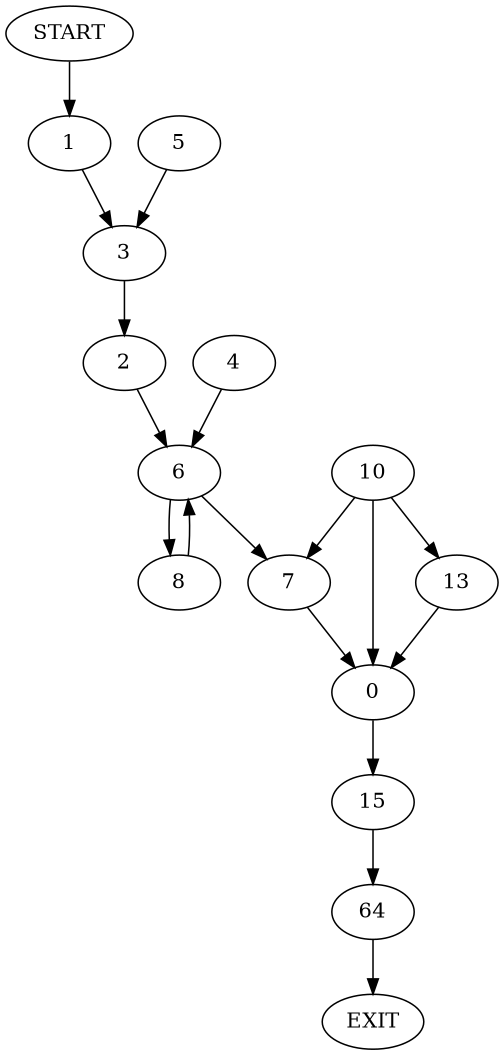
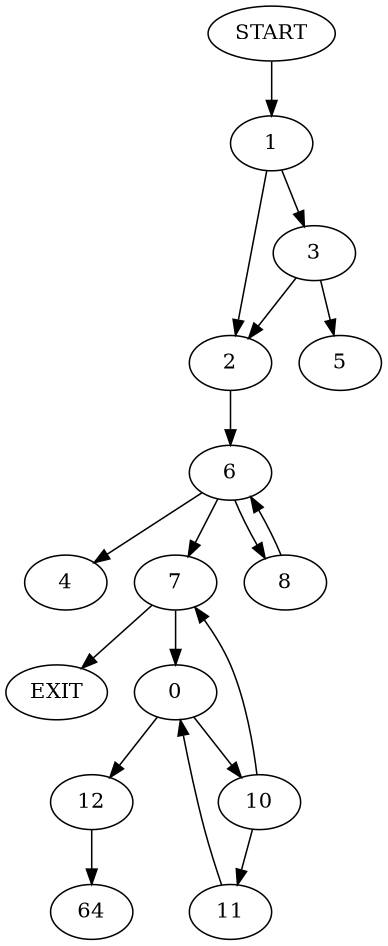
edge "5" -> "3": reversed
edge "1" -> "2": added
edge "4" -> "6": reversed
edge "10" -> "0": reversed
node "13": label "13" -> "11"
node "15": label "15" -> "12"
edge "64" -> "EXIT": now "7" -> "EXIT"
